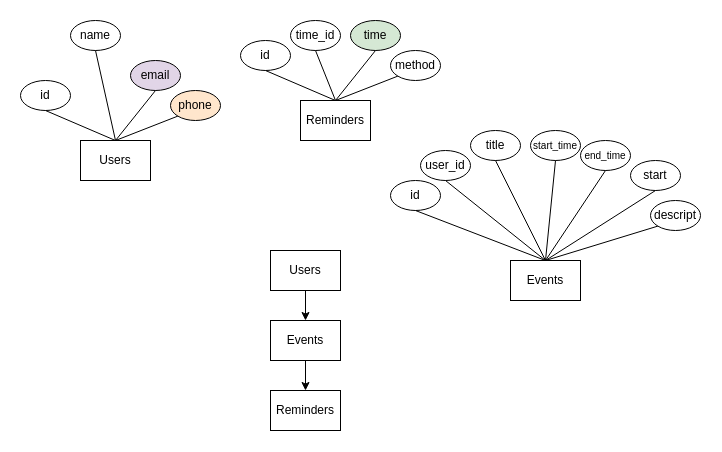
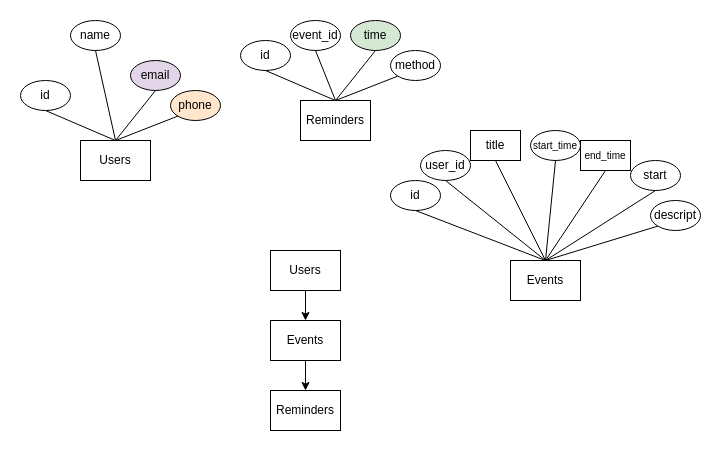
node "time_id": label "time_id" -> "event_id"
node "title": shape ellipse -> rectangle
node "end_time": shape ellipse -> rectangle
